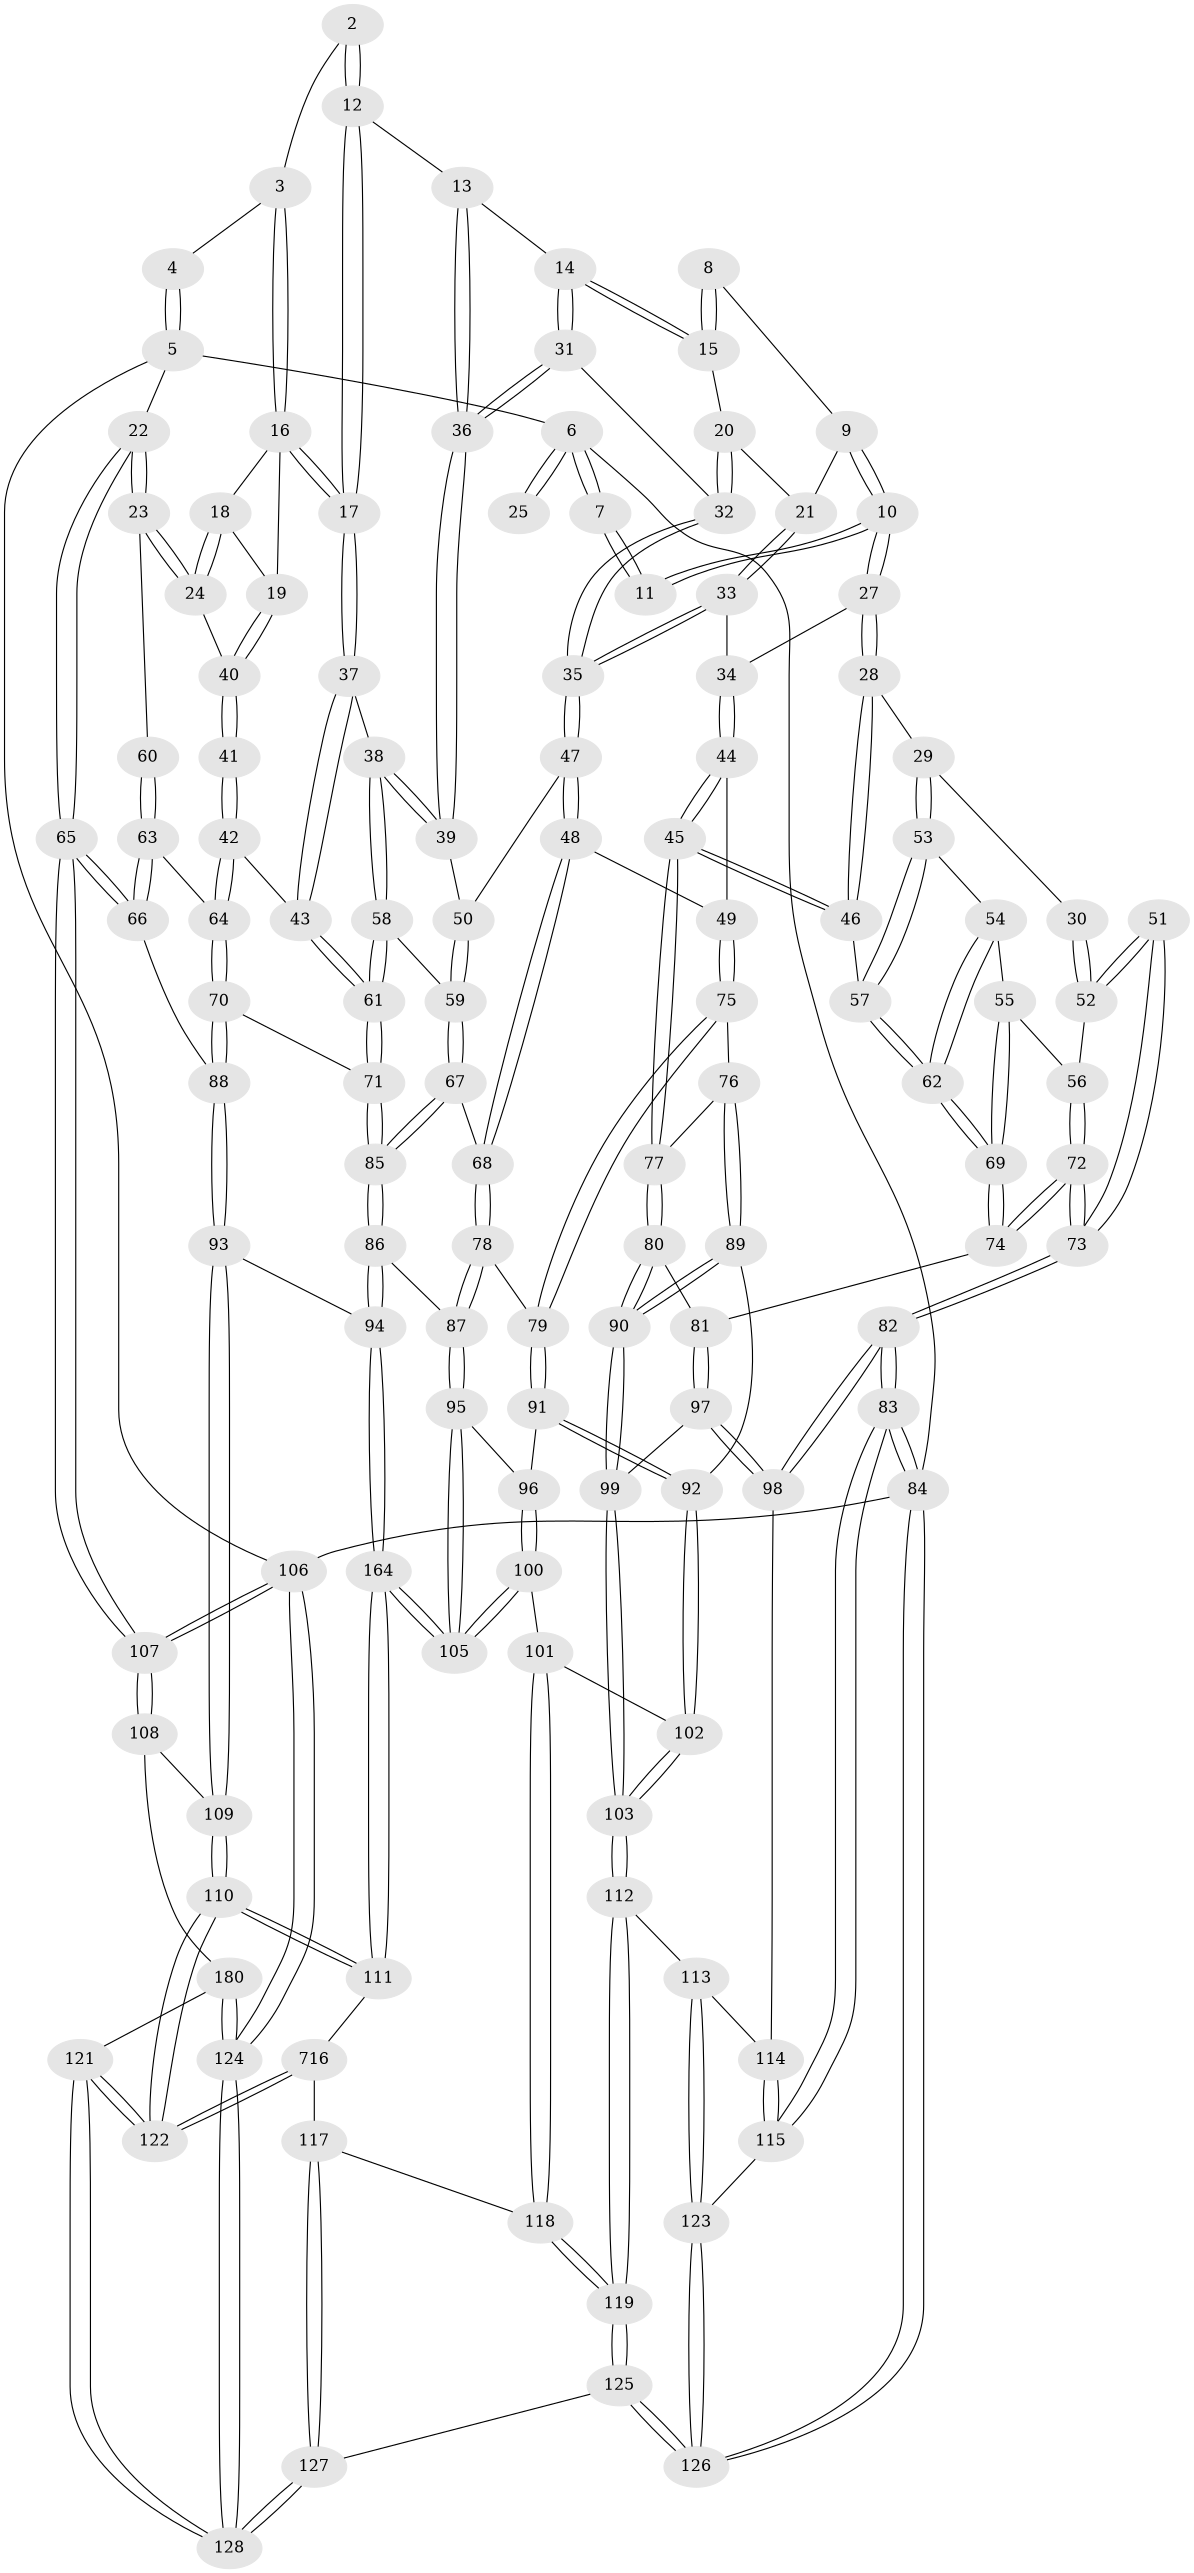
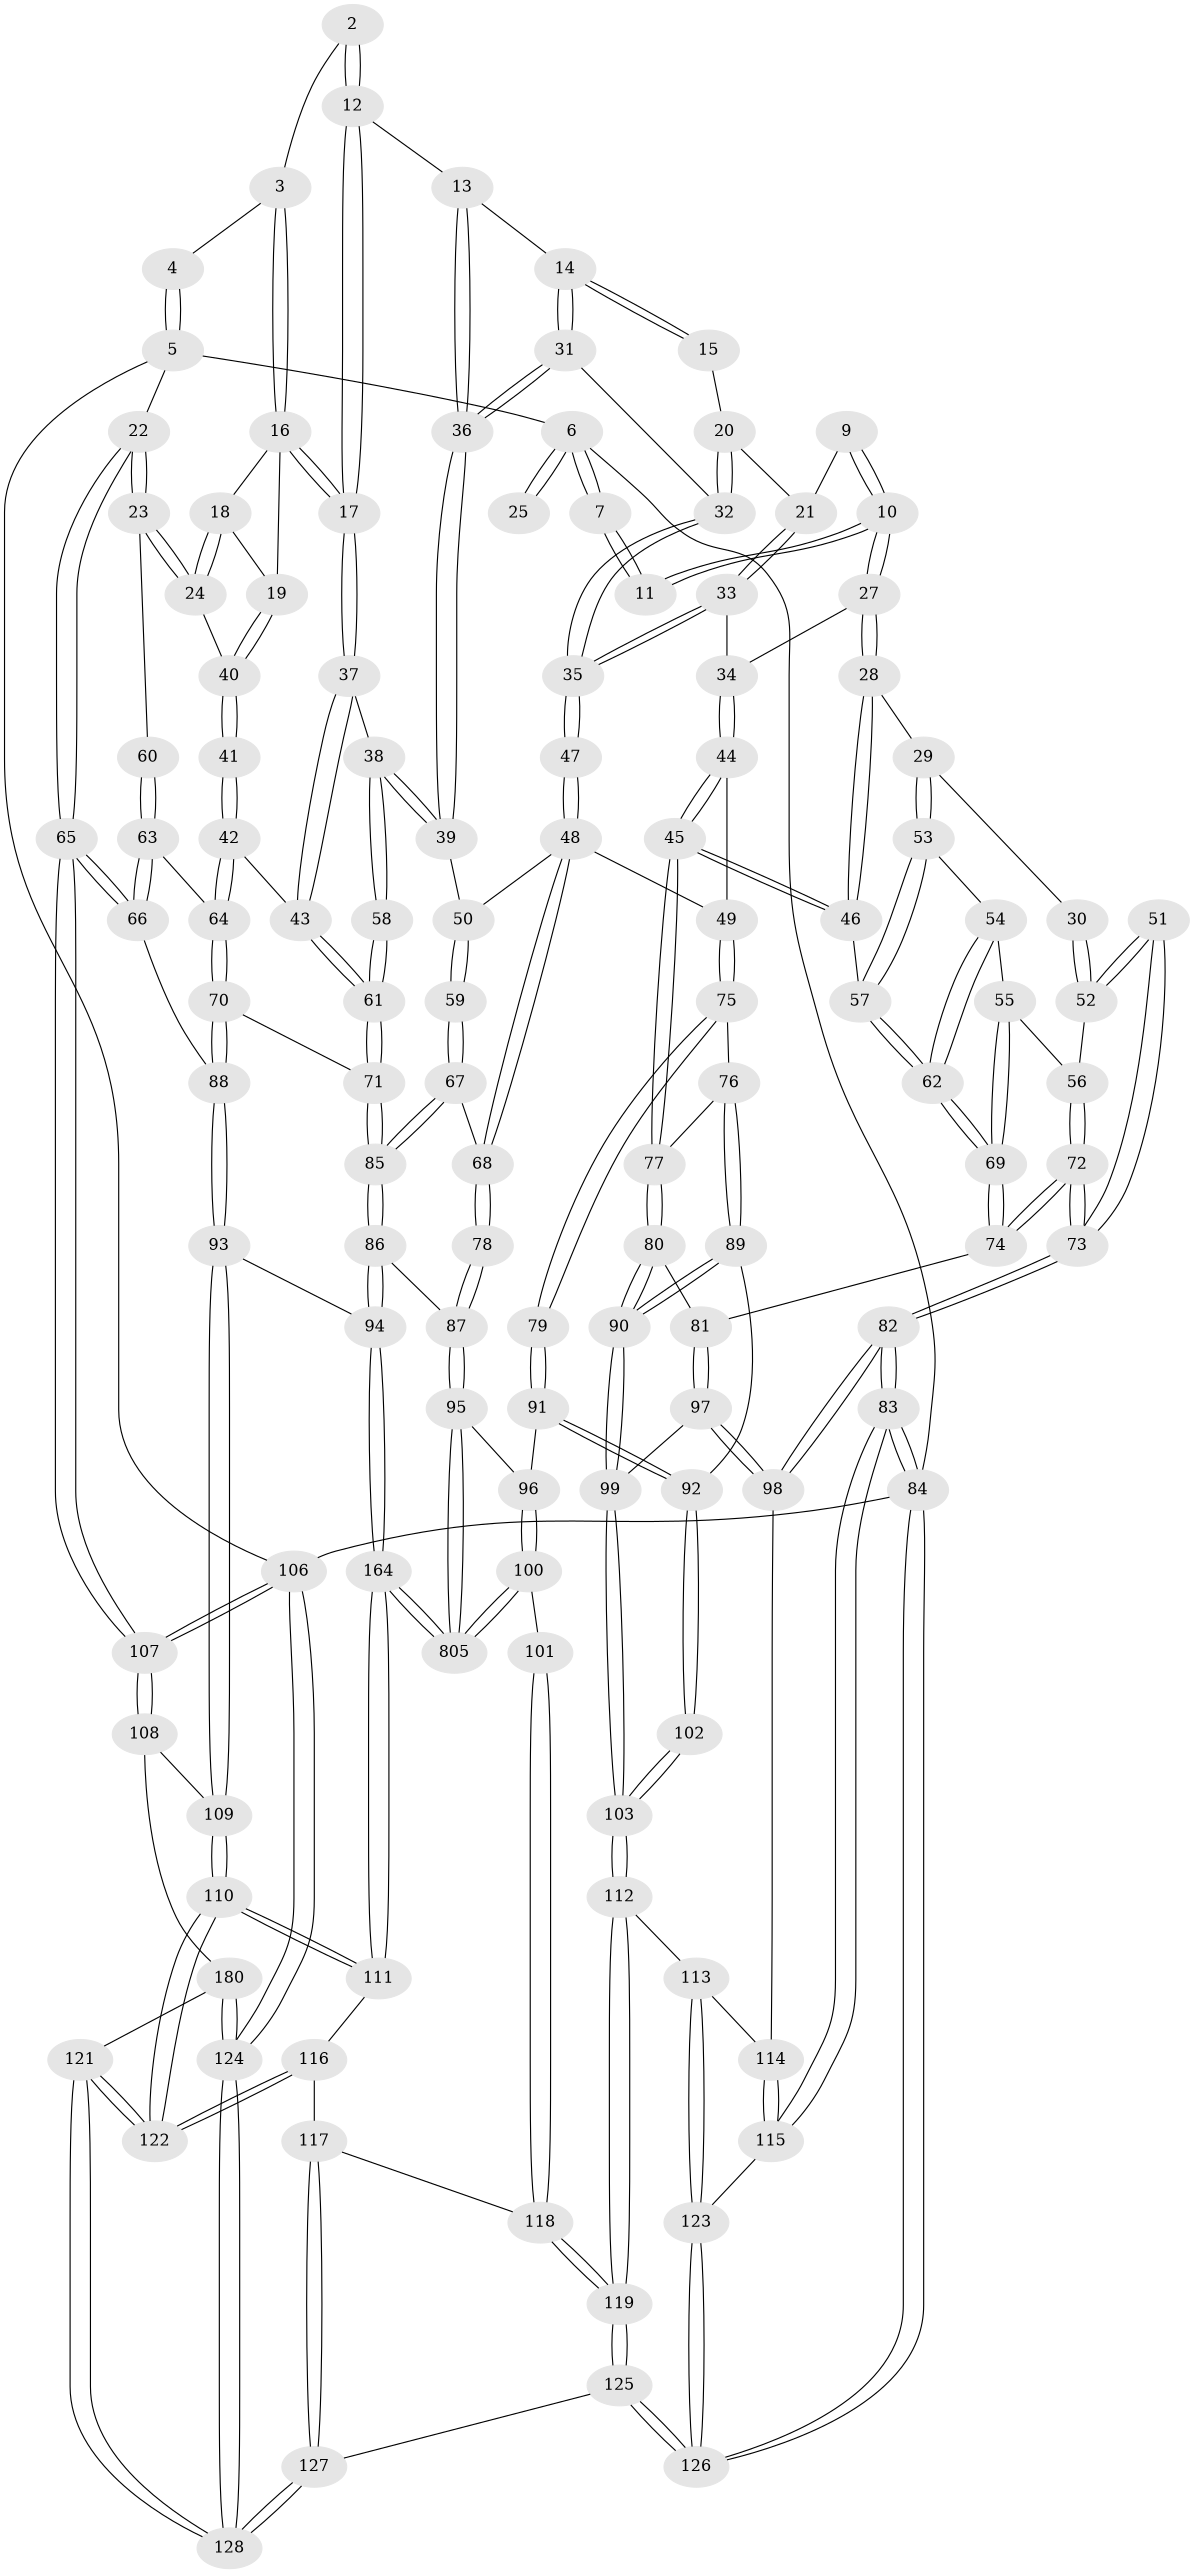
node "8": removed
edge "47" -- "50": now "48" -- "50"
edge "58" -- "59": removed
edge "78" -- "79": removed
node "105": label "105" -> "805"
edge "101" -- "102": removed
node "716": label "716" -> "116"
